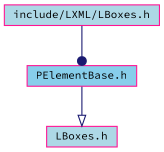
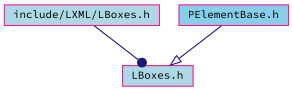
edge "include/LXML/LBoxes.h" -> "PElementBase.h": now "include/LXML/LBoxes.h" -> "LBoxes.h"
